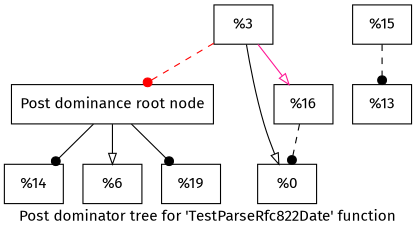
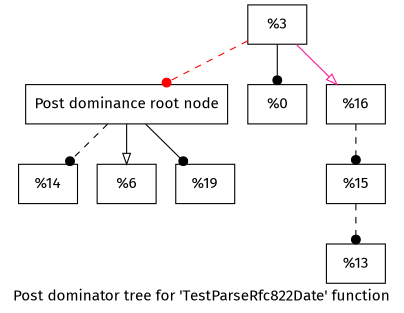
edge "%3" -> "%0": arrowhead onormal -> dot
edge "%16" -> "%0": now "%16" -> "%15"
edge "Post dominance root node" -> "%14": style solid -> dashed
